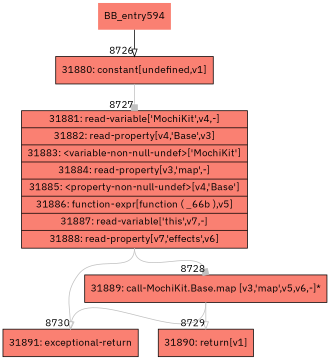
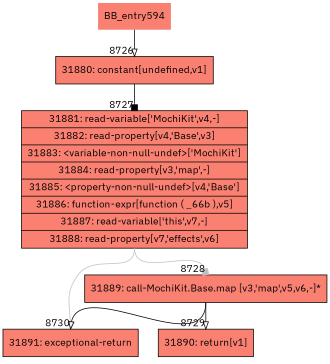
edge "31880: constant[undefined,v1]" -> "31881: read-variable['MochiKit',v4,-]": color gray -> black
edge "31889: call-MochiKit.Base.map [v3,'map',v5,v6,-]*" -> "31891: exceptional-return": color gray -> black
edge "31889: call-MochiKit.Base.map [v3,'map',v5,v6,-]*" -> "31890: return[v1]": color gray -> black
